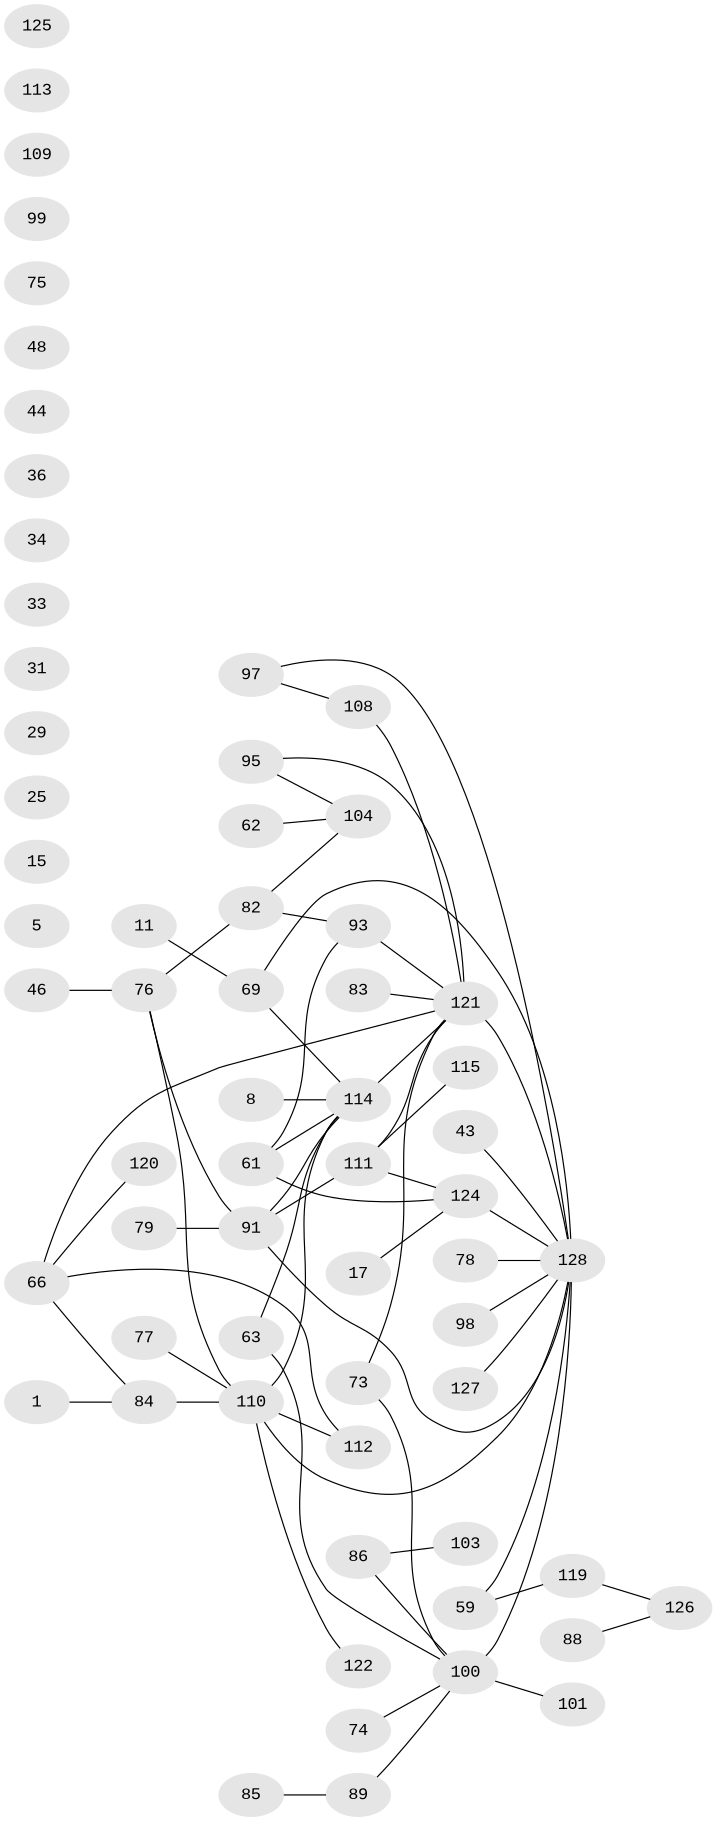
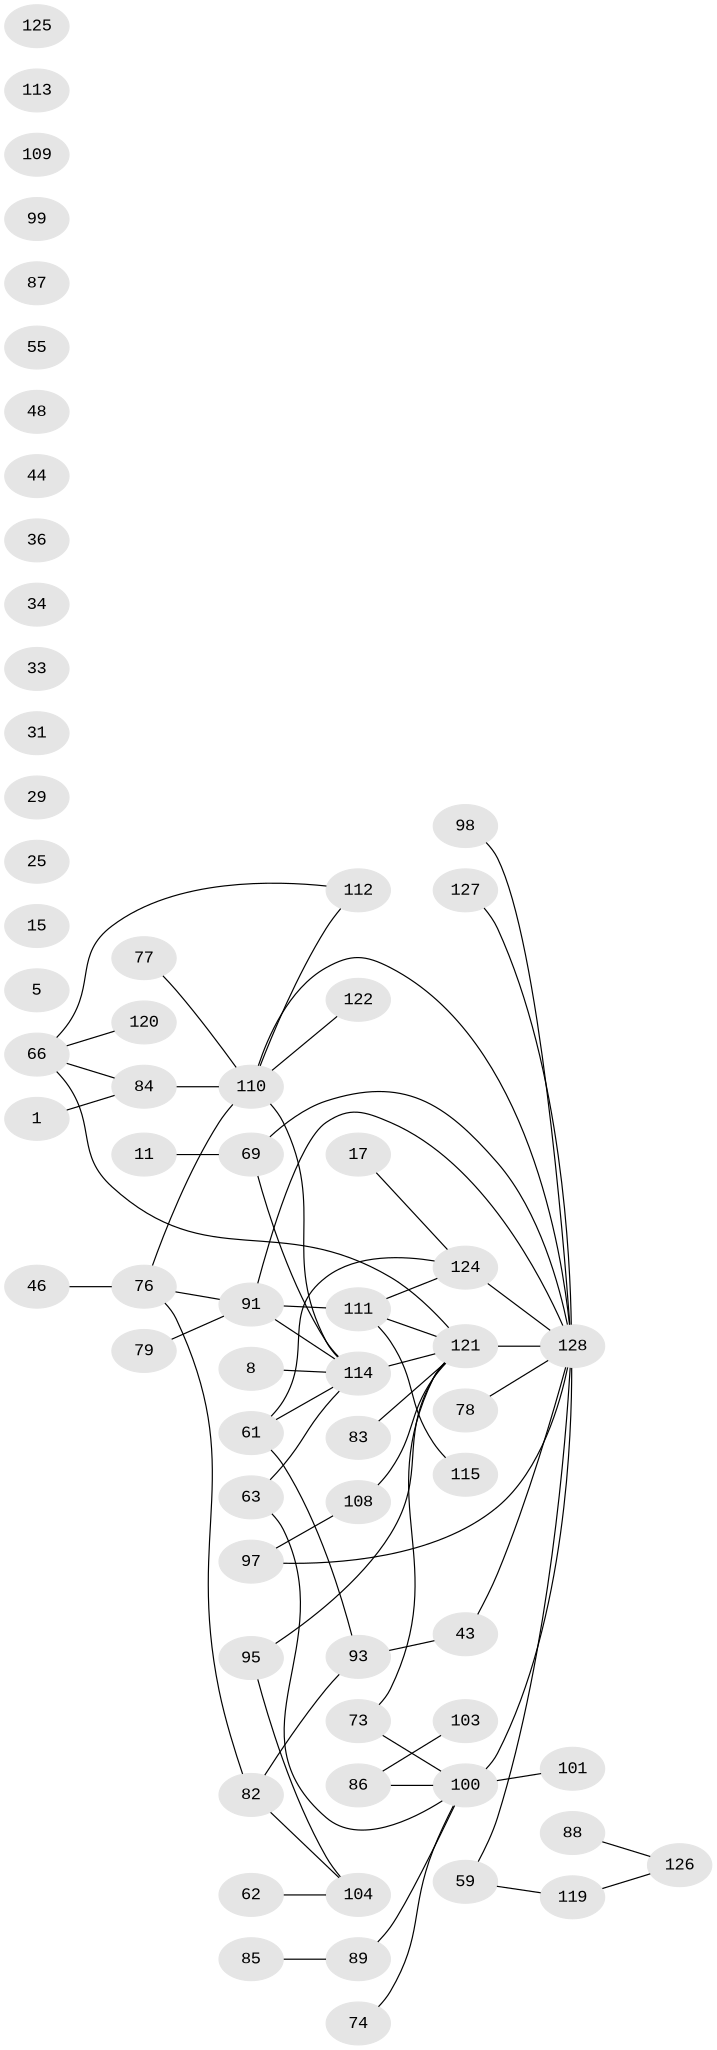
node "75": label "75" -> "55"
node "87": added
edge "93" -- "121": now "93" -- "43"
